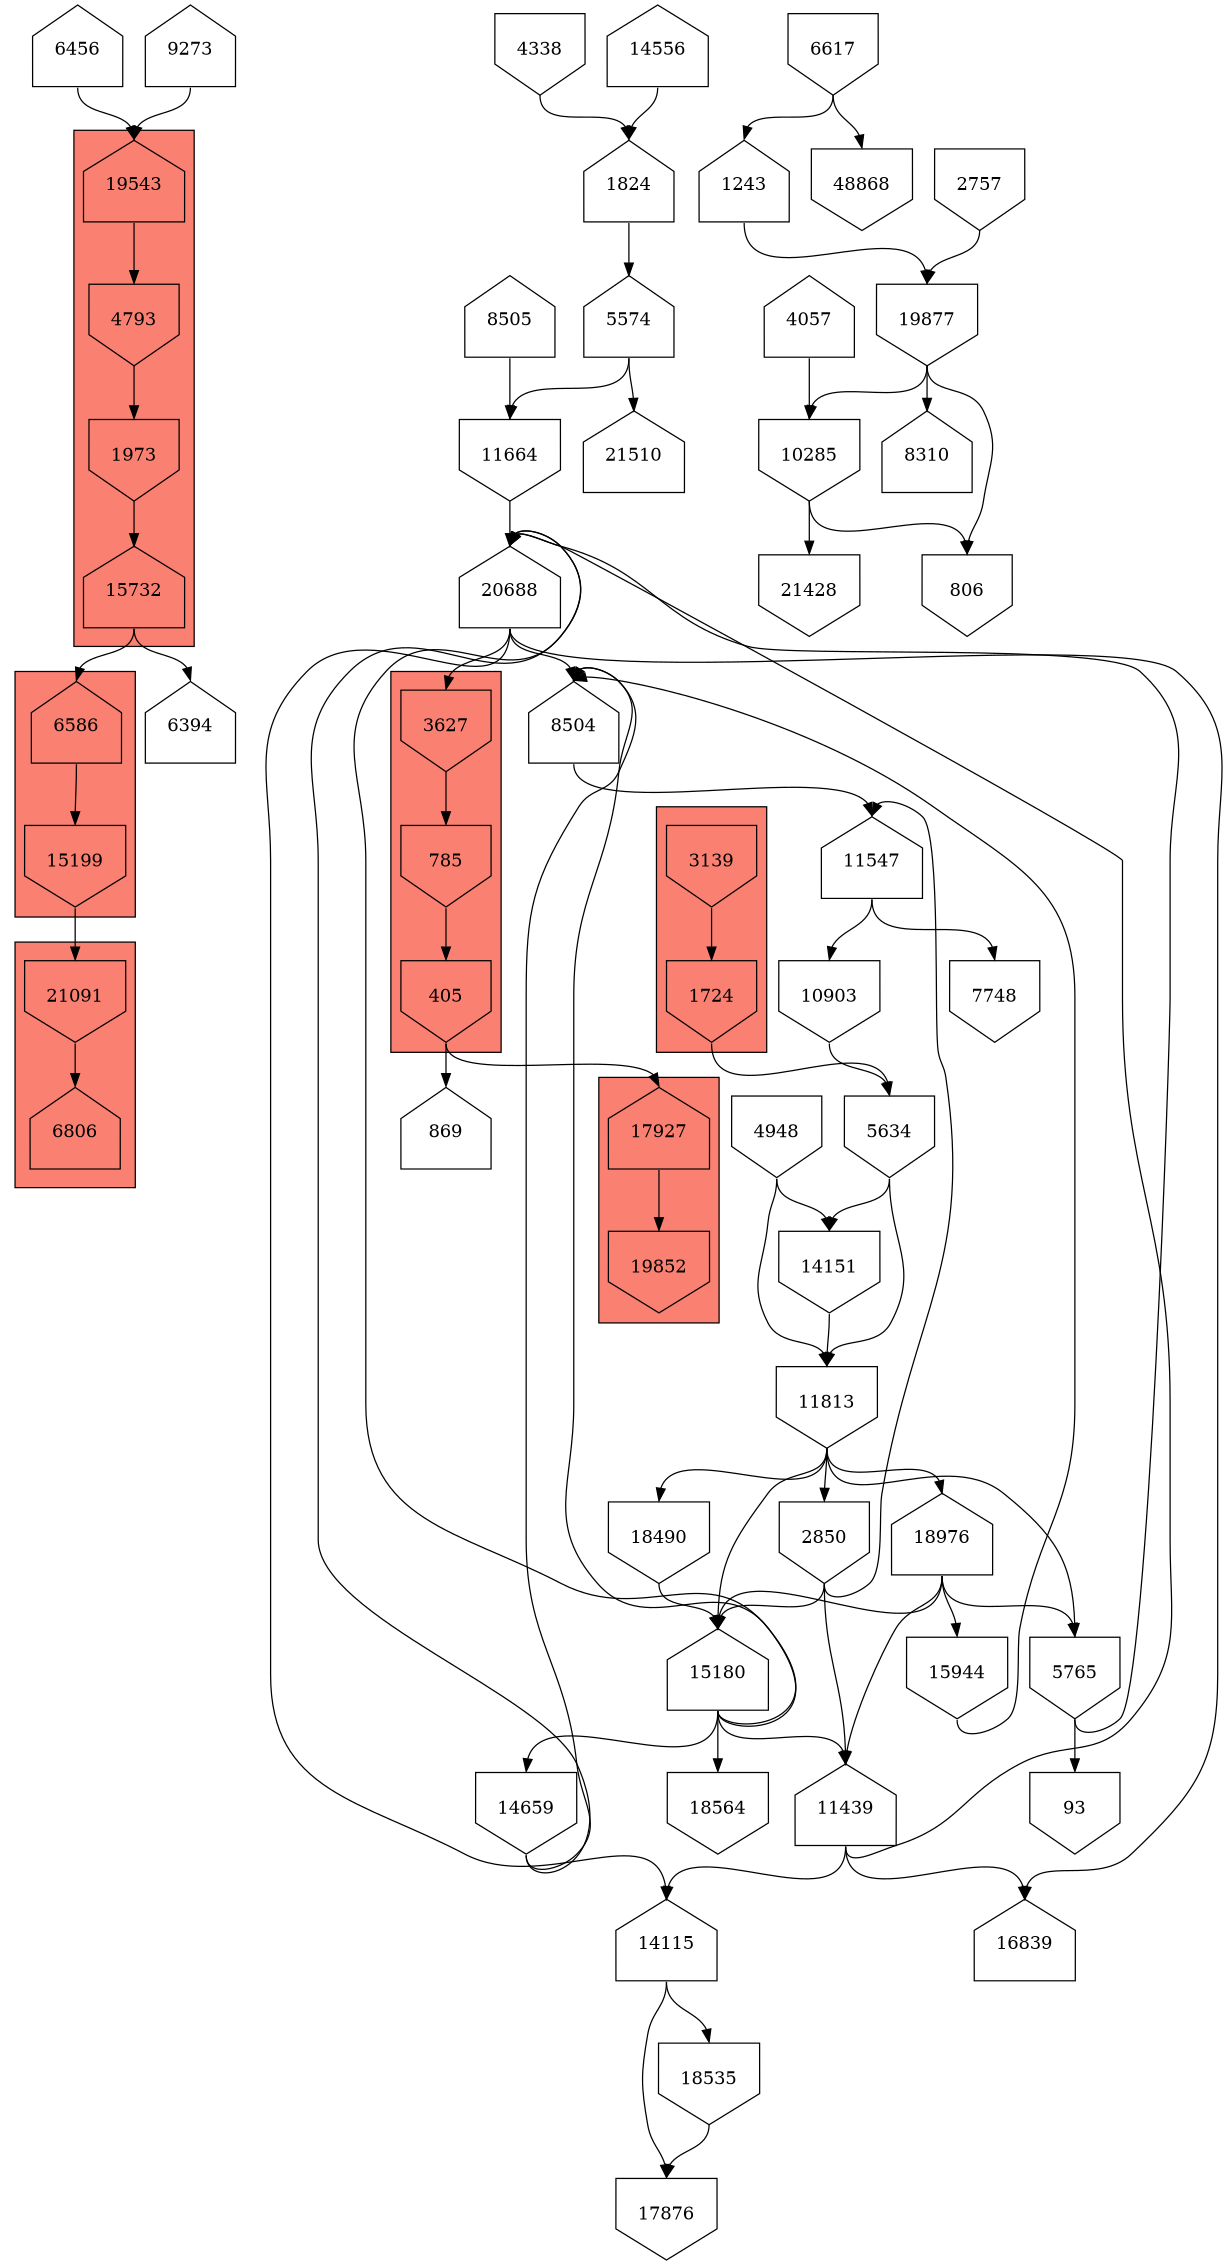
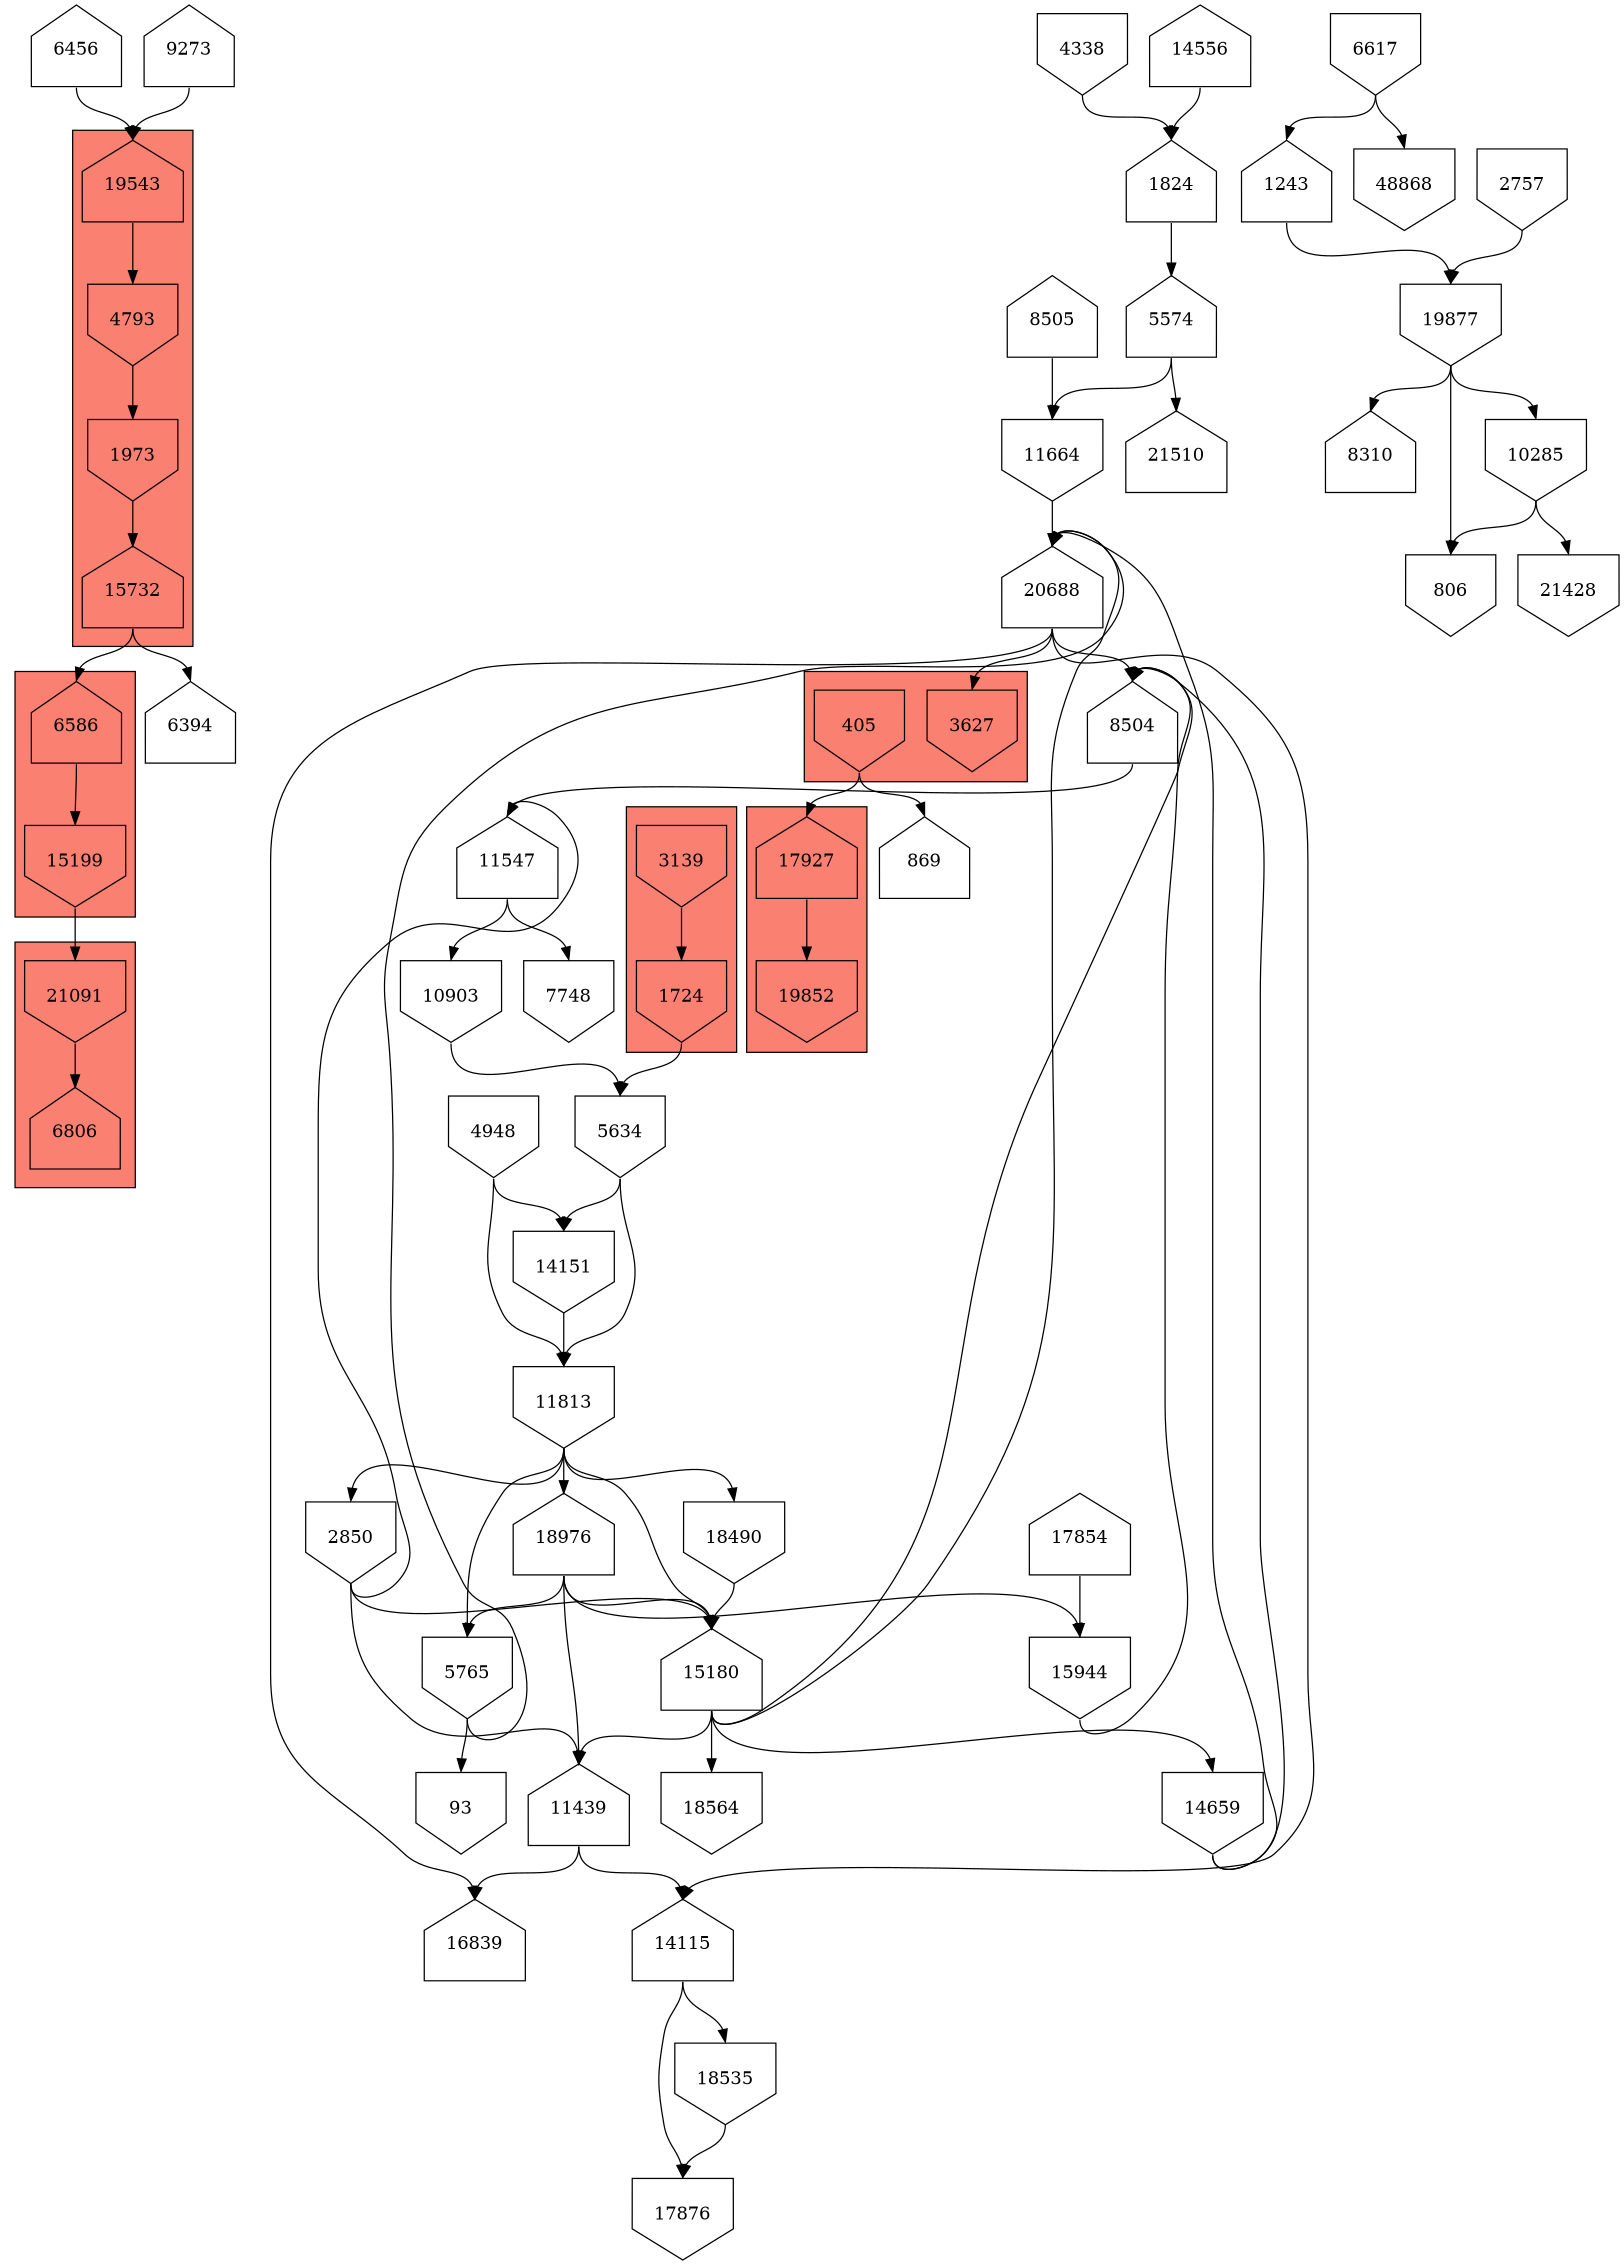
node "4057": removed
node "785": removed
edge "11439" -> "20688": removed
node "17854": added
